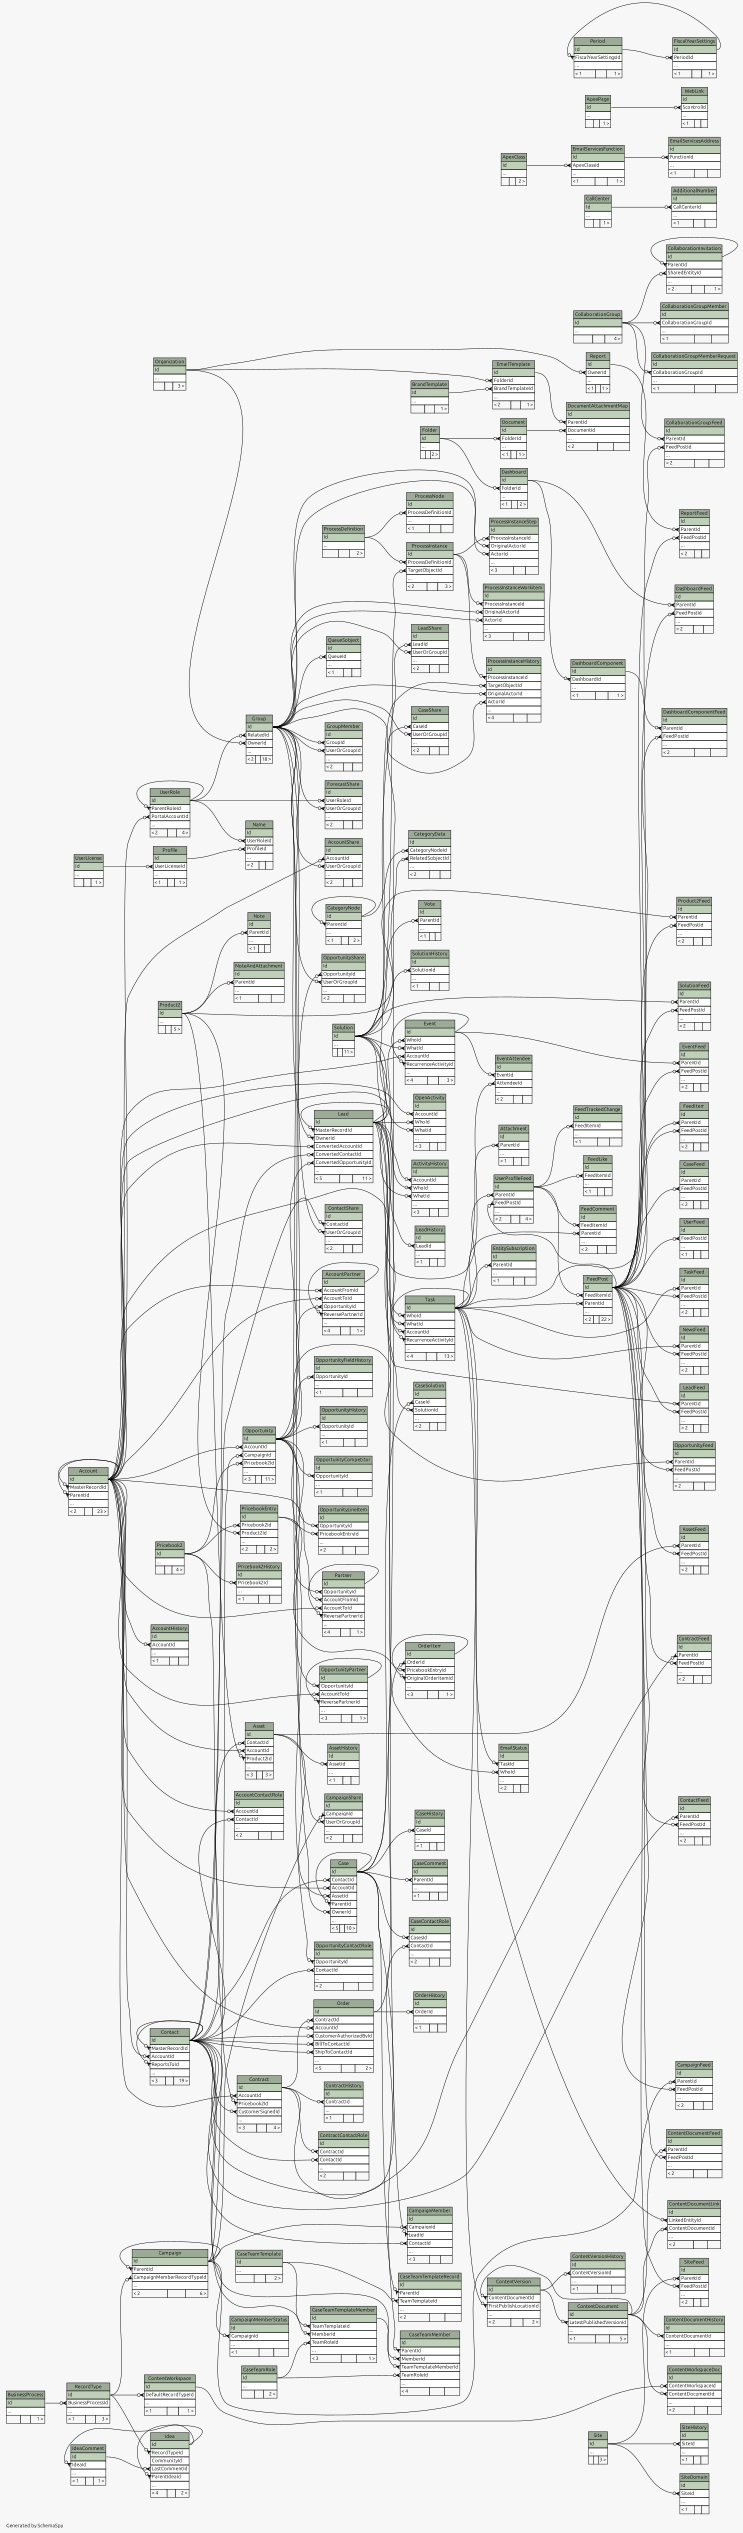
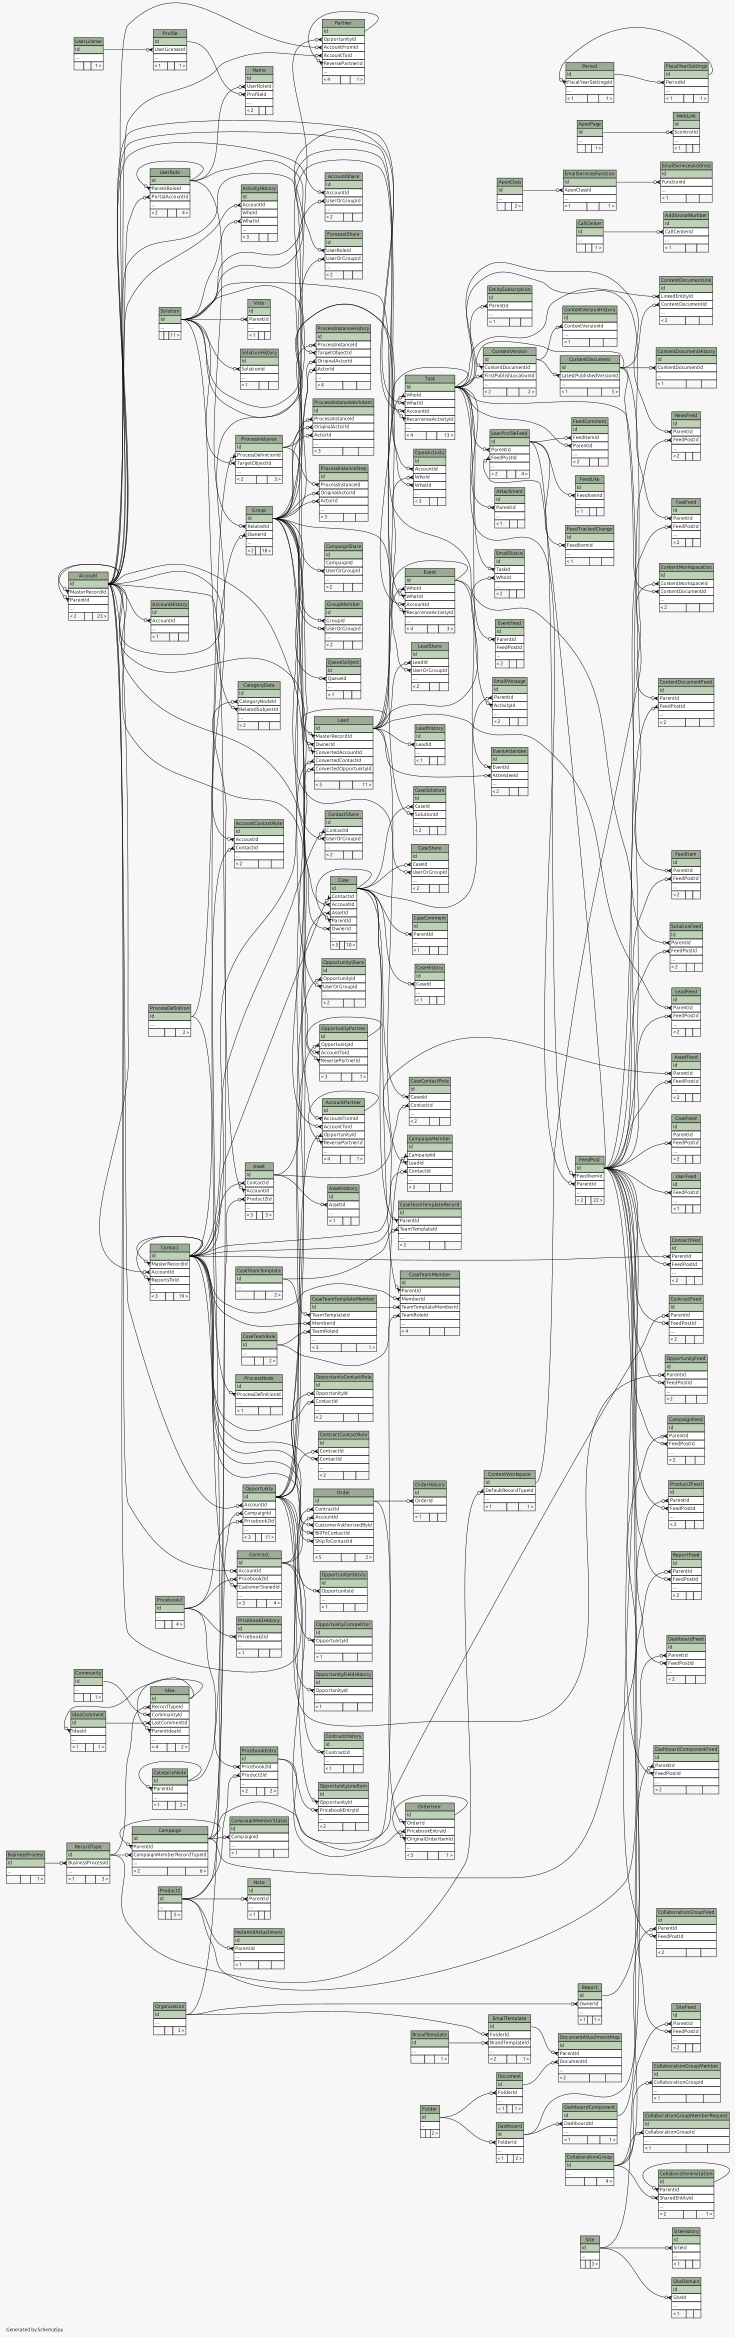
node "EmailMessage": added
edge "Lead" -> "ActivityHistory": removed
edge "FeedPost" -> "EventFeed": removed
node "Community": added
edge "Campaign" -> "CampaignShare": removed
